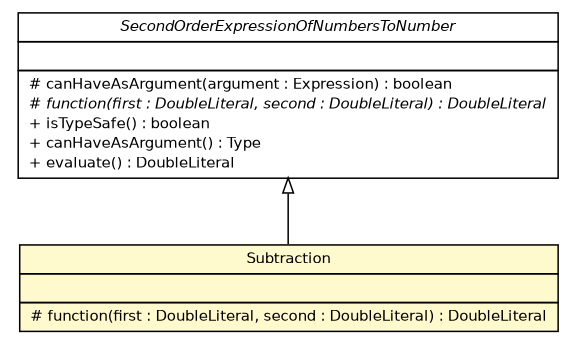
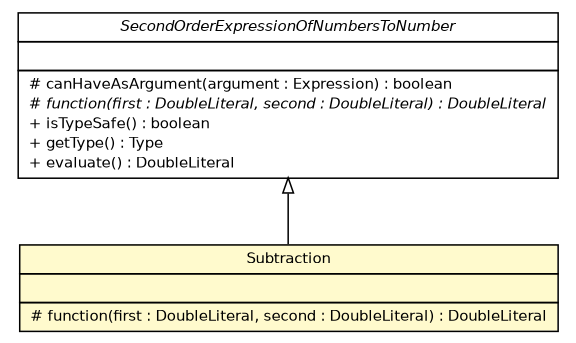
node "SecondOrderExpressionOfNumbersToNumber": text "+ canHaveAsArgument() : Type" -> "+ getType() : Type"
